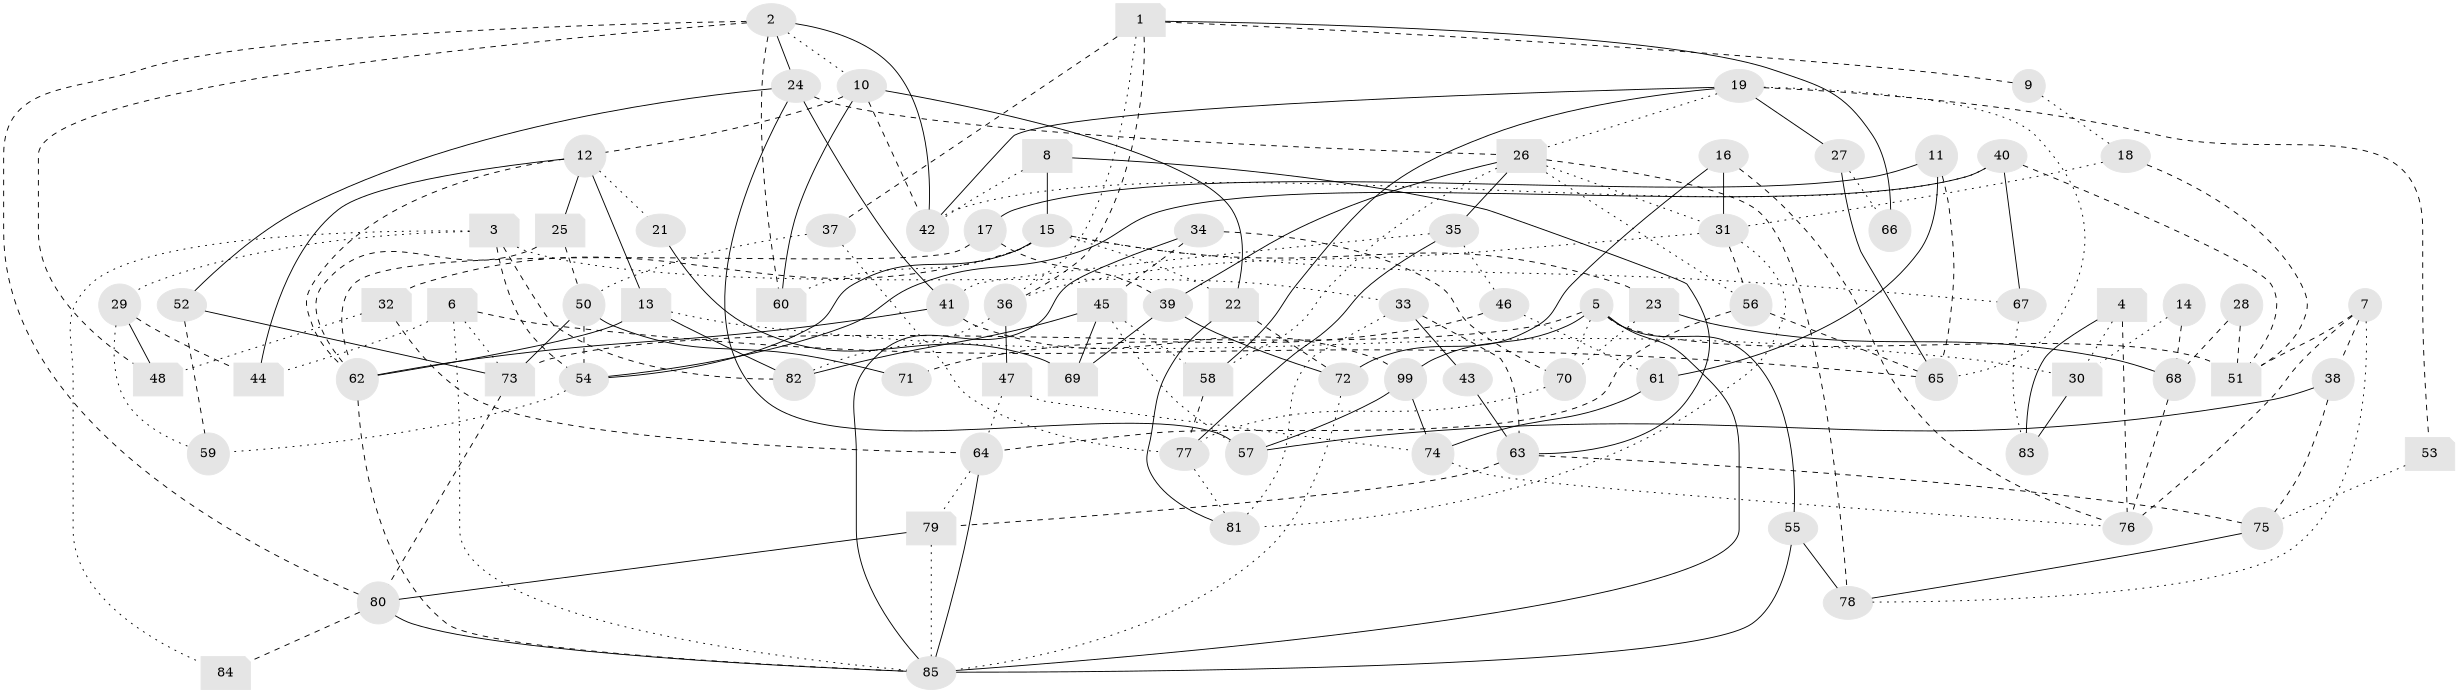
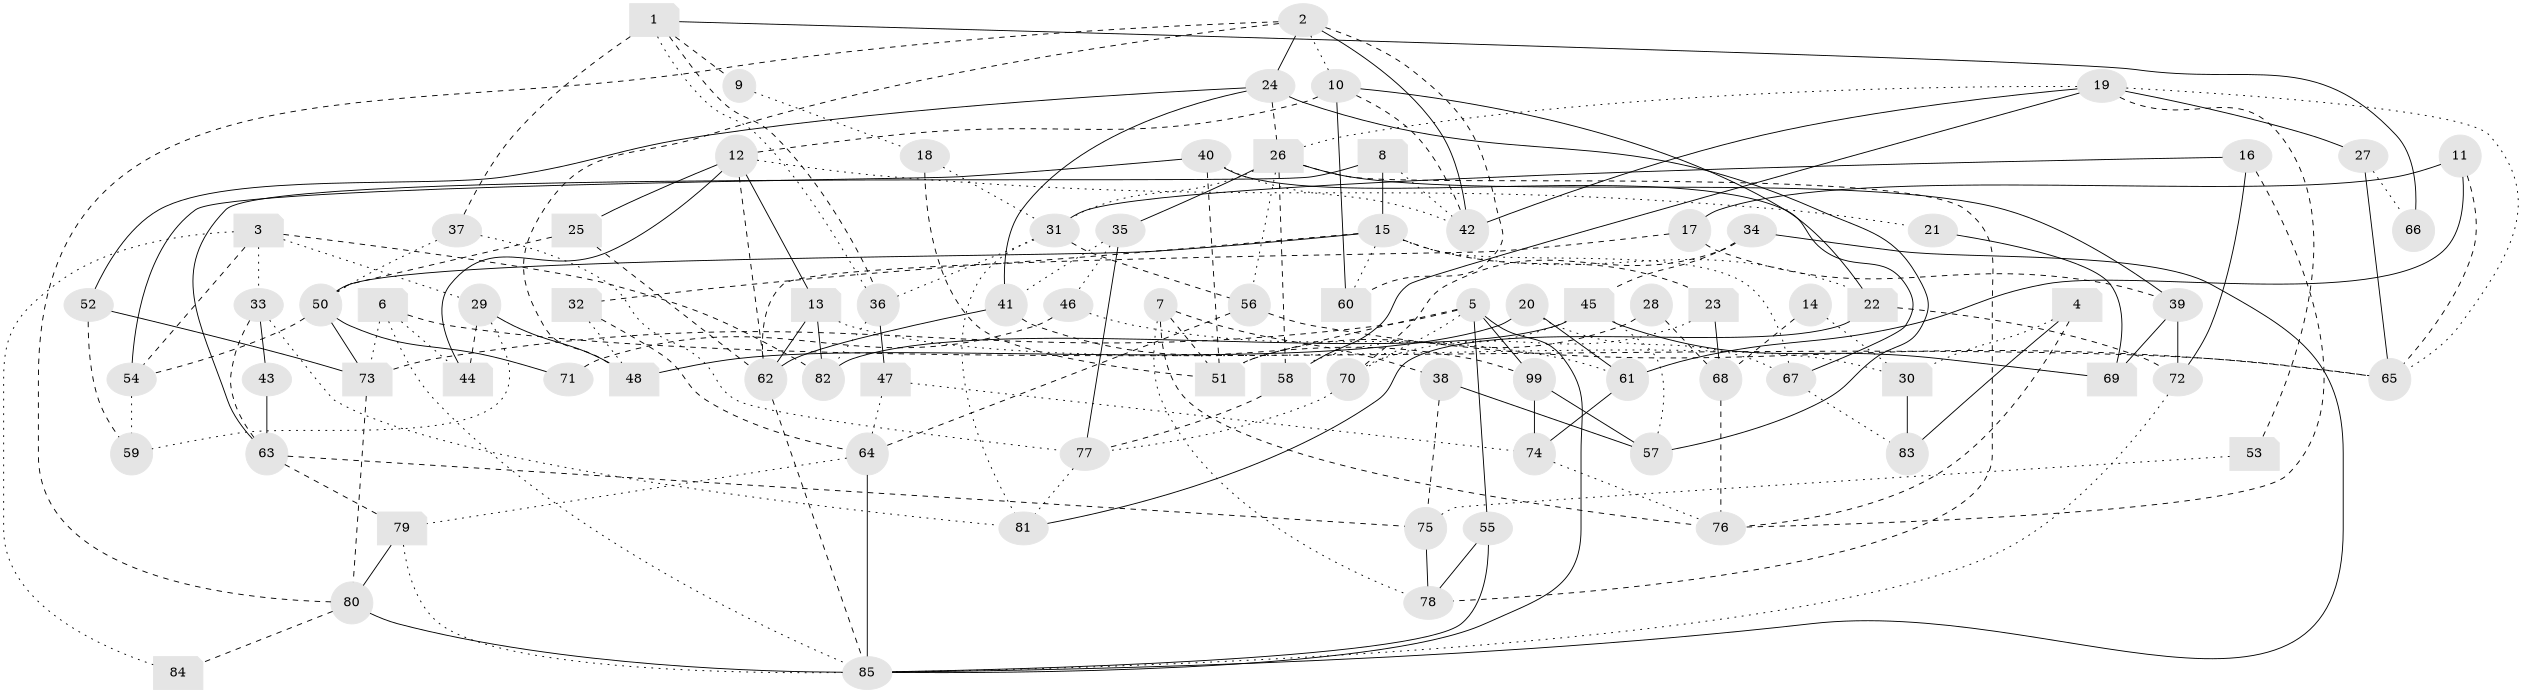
edge "26" -- "58": style dotted -> dashed
node "20": added
edge "15" -- "54": now "15" -- "50"
